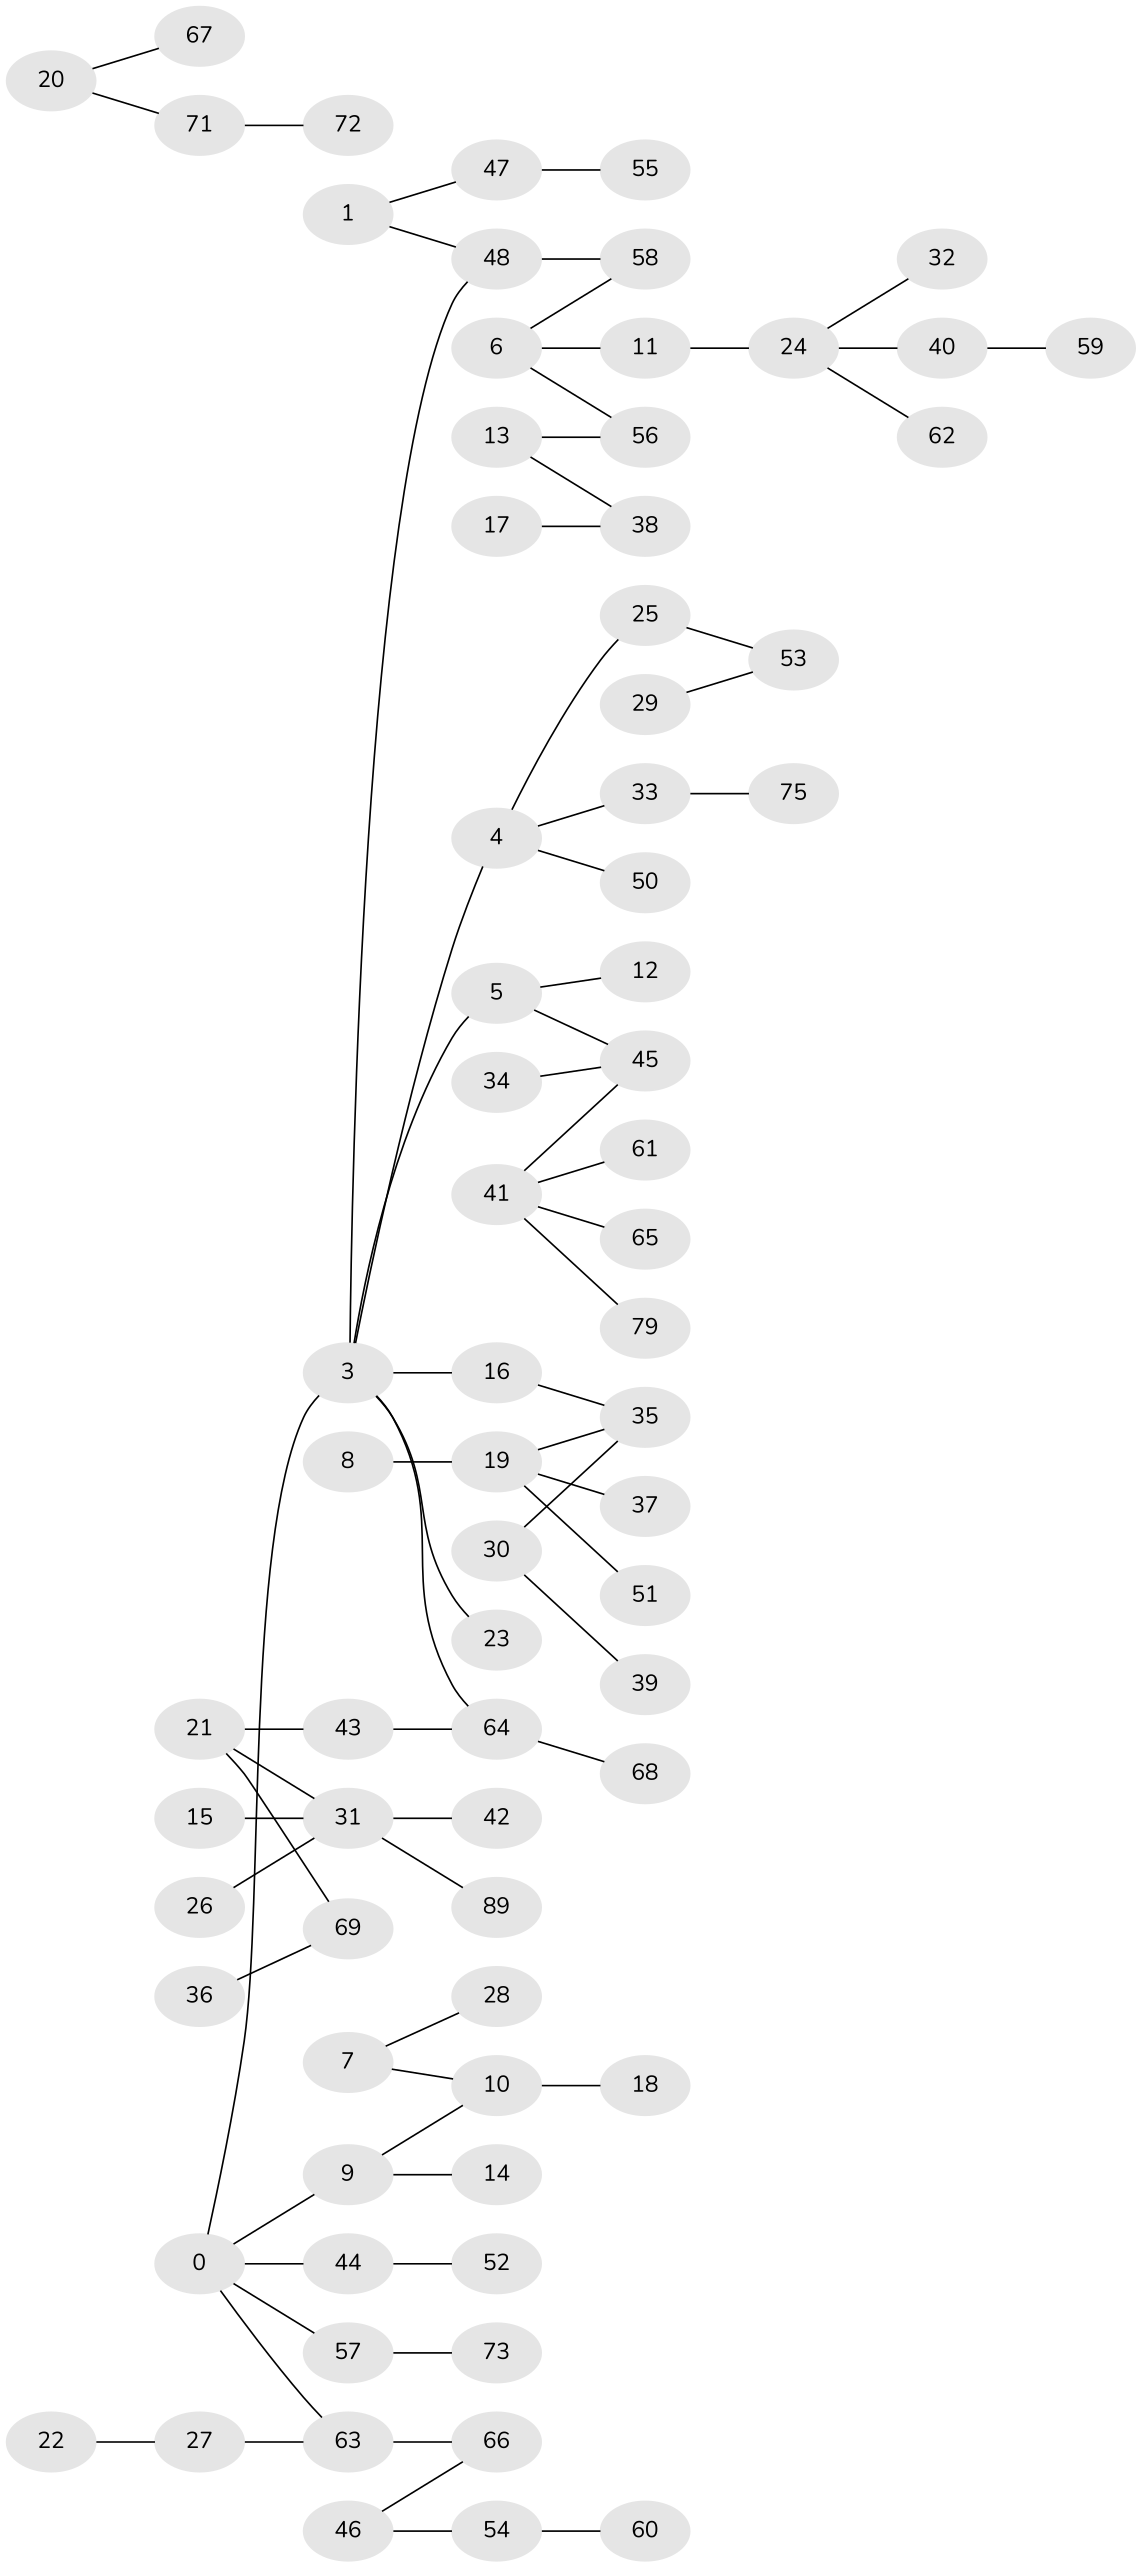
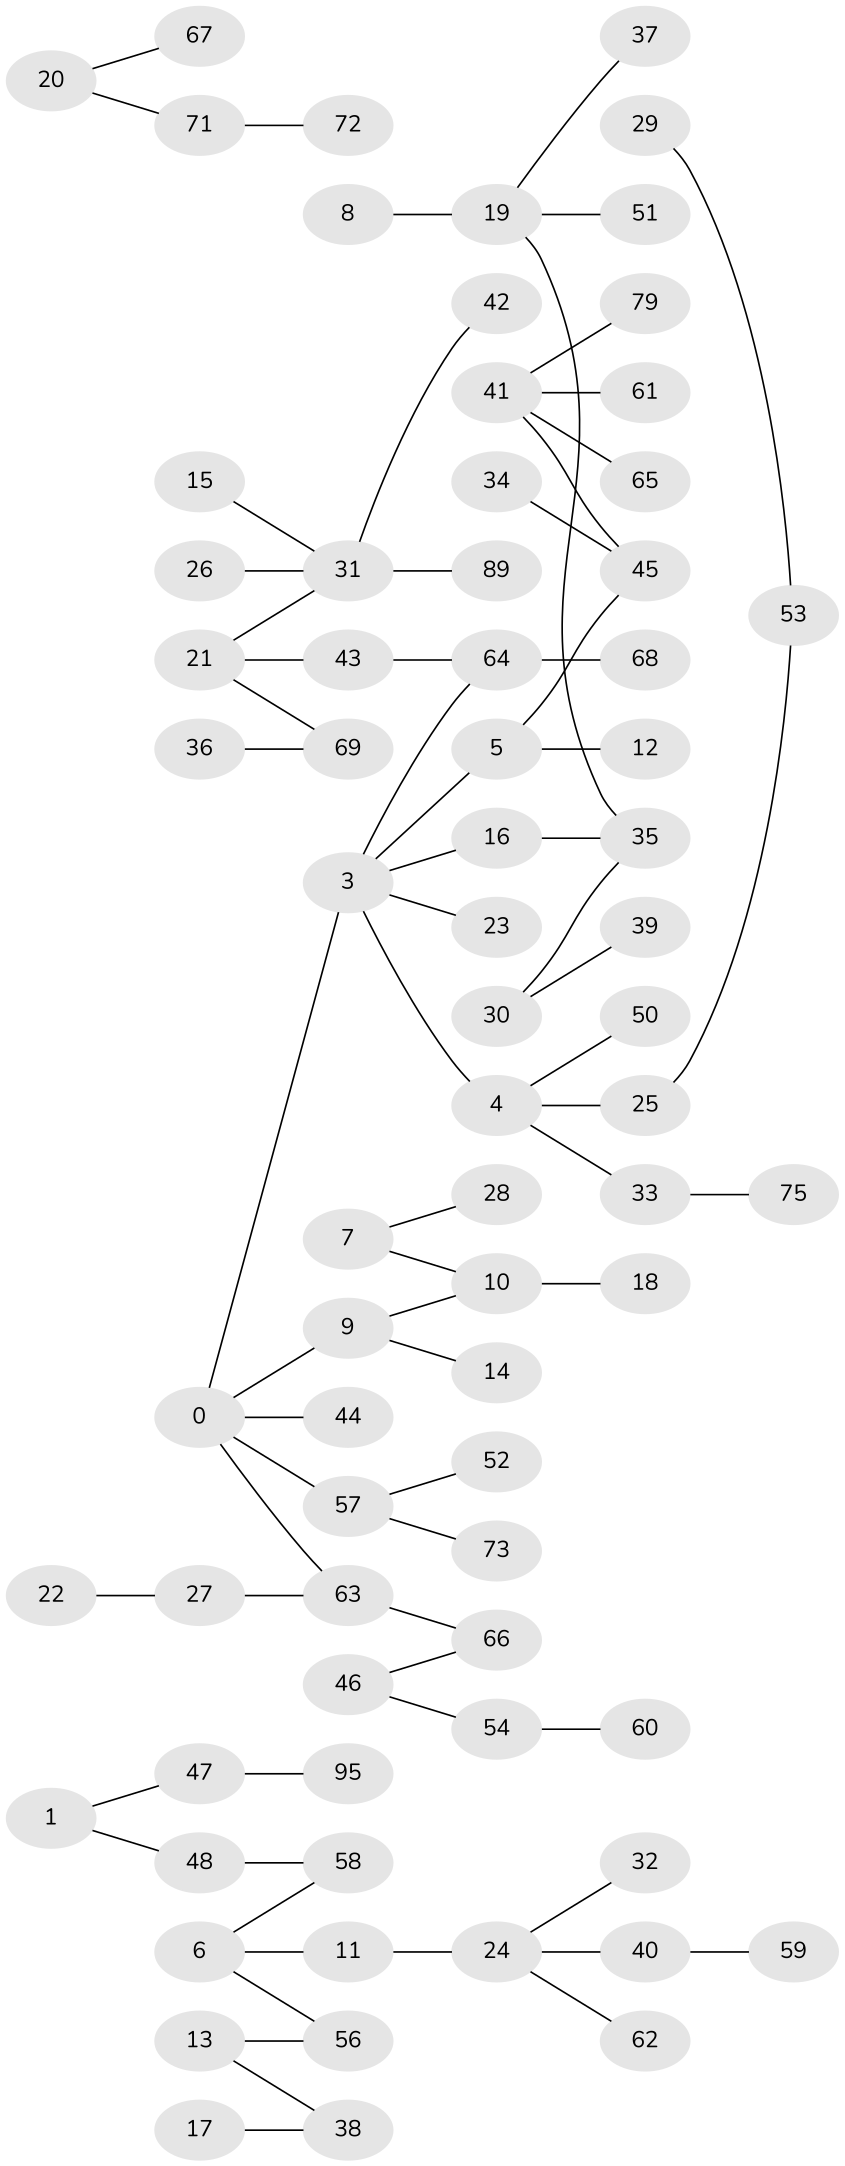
node "55": label "55" -> "95"
edge "48" -- "3": removed
edge "44" -- "52": now "57" -- "52"
